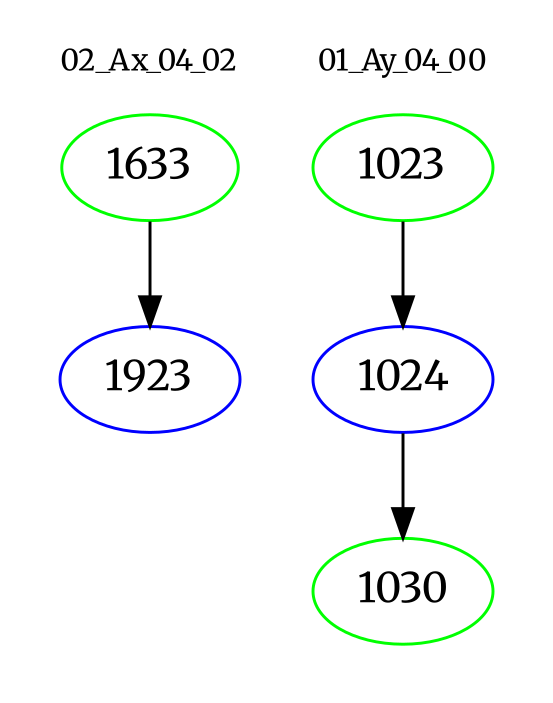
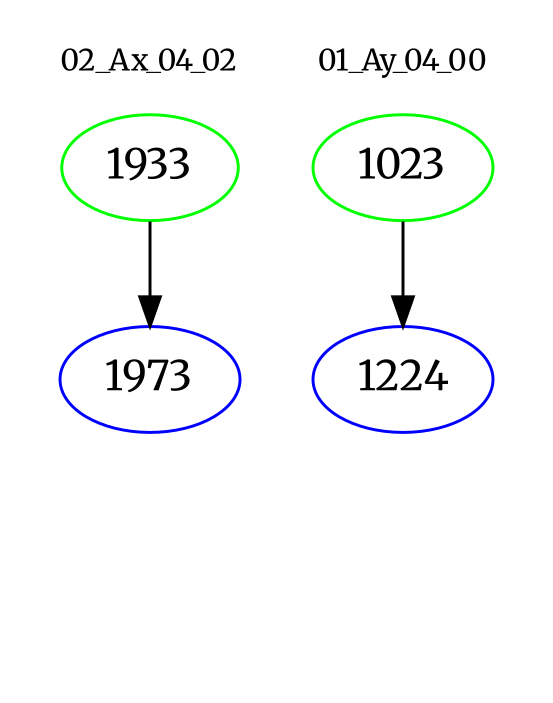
node "1633": label "1633" -> "1933"
node "1923": label "1923" -> "1973"
node "1024": label "1024" -> "1224"
node "1030": removed
